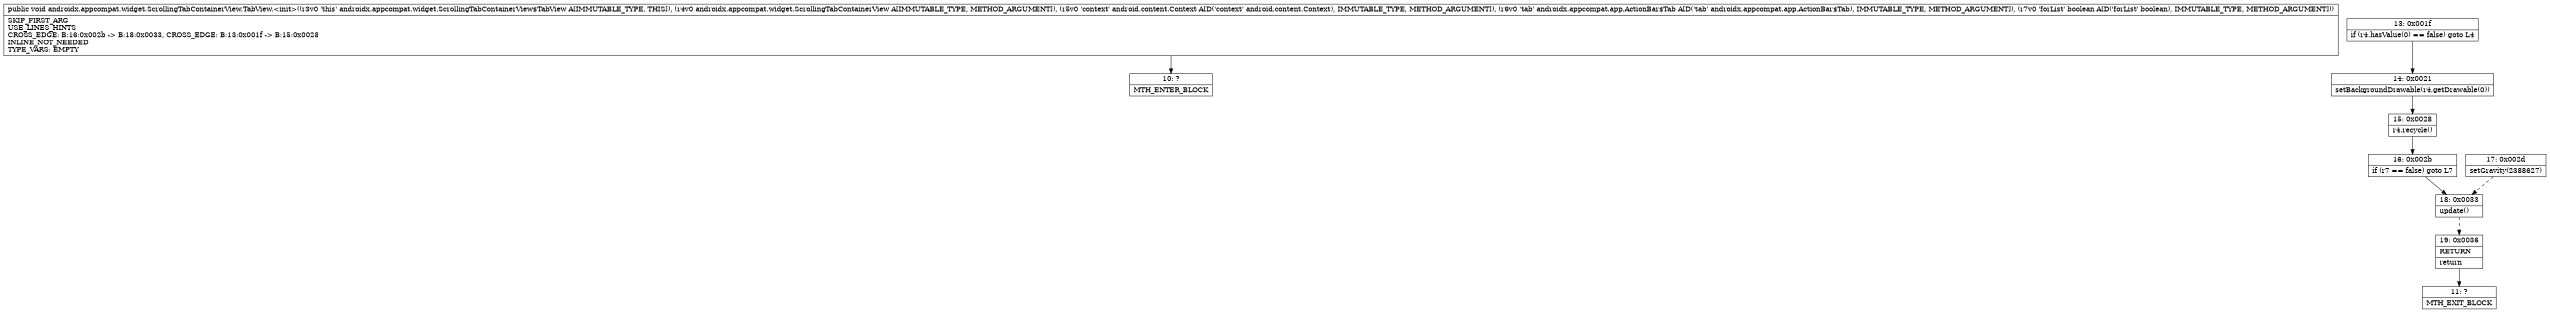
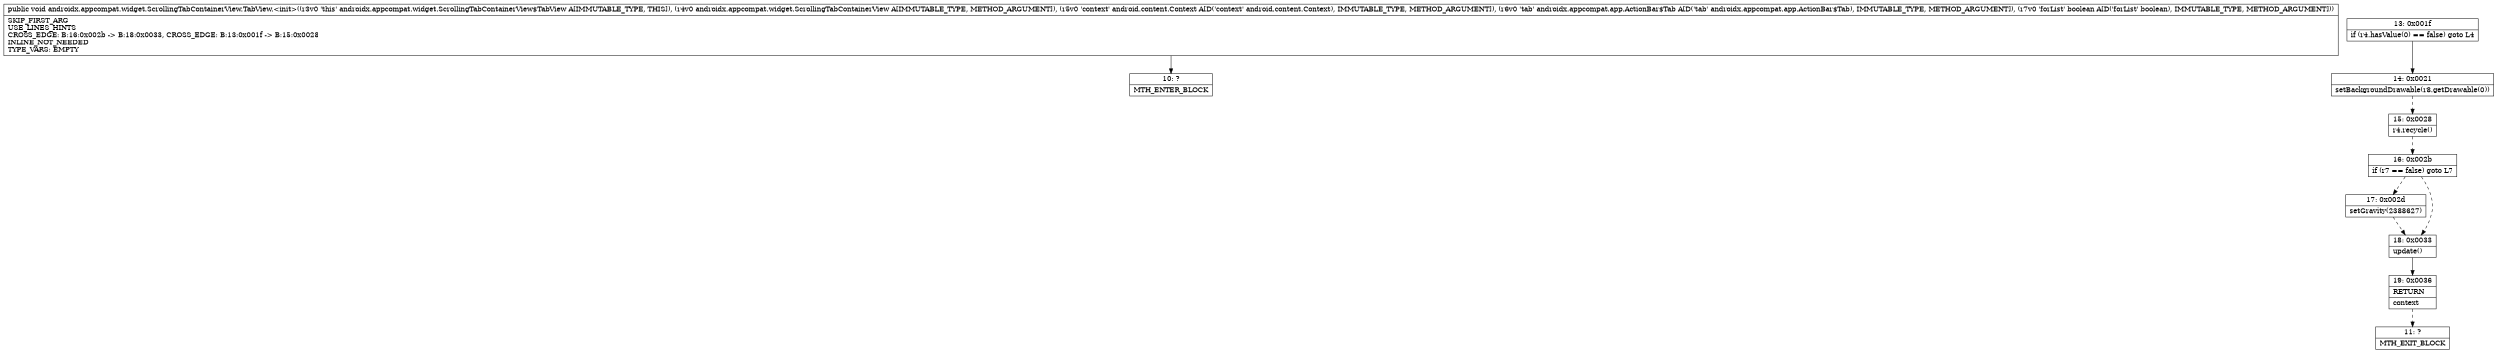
node "14: 0x0021": text "setBackgroundDrawable(r4.getDrawable(0))" -> "setBackgroundDrawable(r8.getDrawable(0))"
edge "14: 0x0021" -> "15: 0x0028": style solid -> dashed
edge "15: 0x0028" -> "16: 0x002b": style solid -> dashed
edge "16: 0x002b" -> "17: 0x002d": added
edge "16: 0x002b" -> "18: 0x0033": style solid -> dashed
edge "18: 0x0033" -> "19: 0x0036": style dashed -> solid
node "19: 0x0036": text "return" -> "context"
edge "19: 0x0036" -> "11: ?": style solid -> dashed
